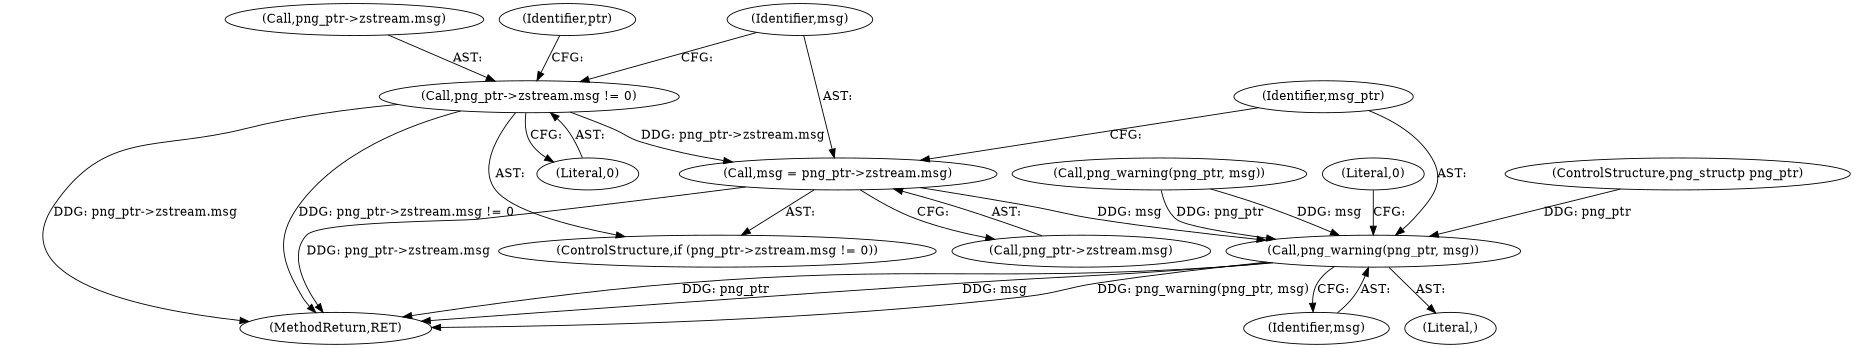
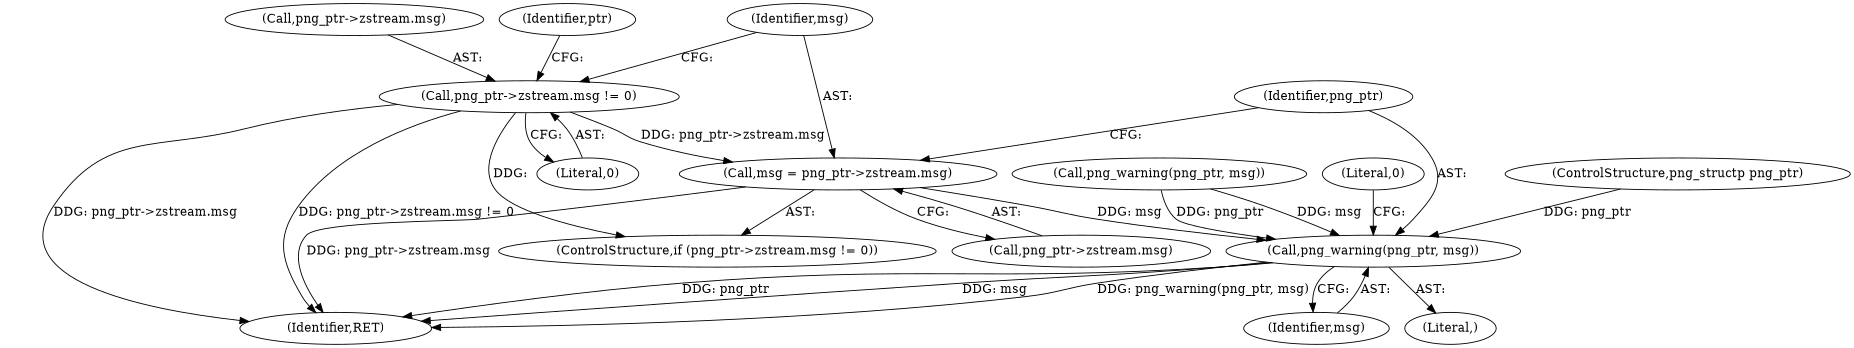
node "(Identifier,msg_ptr)": label "(Identifier,msg_ptr)" -> "(Identifier,png_ptr)"
edge "(Call,png_ptr->zstream.msg != 0)" -> "(ControlStructure,if (png_ptr->zstream.msg != 0))": label "AST: " -> "DDG: "
node "(MethodReturn,RET)": label "(MethodReturn,RET)" -> "(Identifier,RET)"
